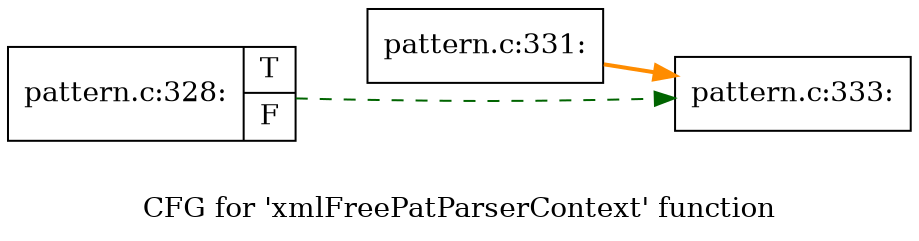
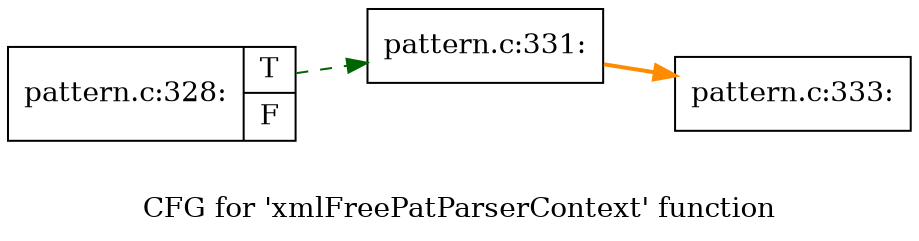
edge "pattern.c:328:" -> "pattern.c:333:": now "pattern.c:328:" -> "pattern.c:331:"
